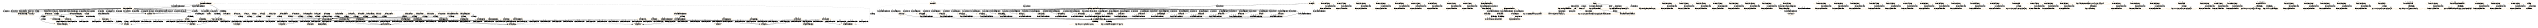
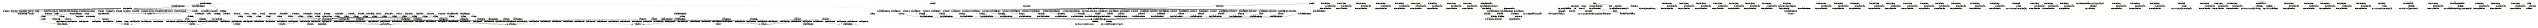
edge "foo@en:DV224_Sensor" -> "foo@en:DV224_Observation": label "foo@en:rangeIncludes" -> "foo@en:hasObservation"
node "foo@en:Site": added
